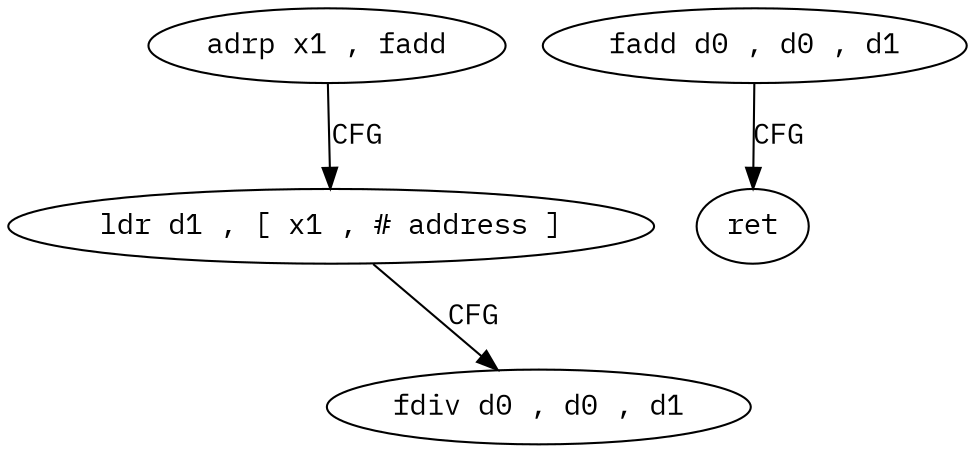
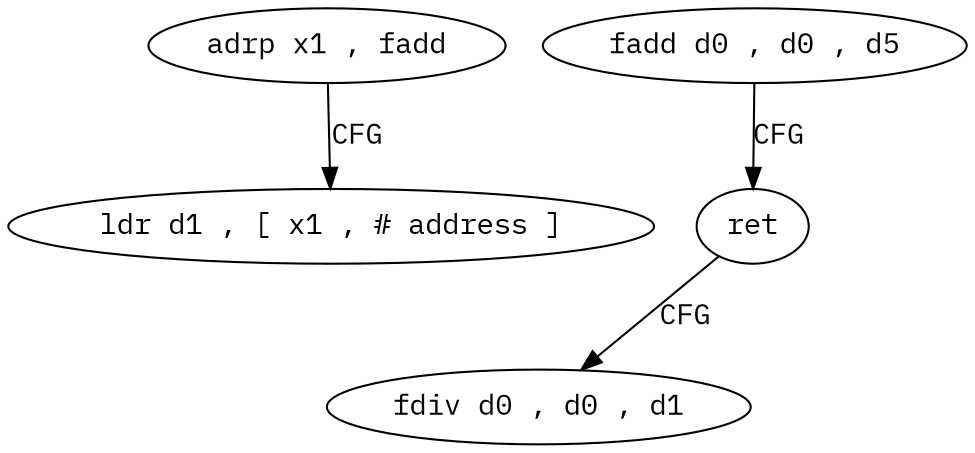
node "fadd d0 , d0 , d1": label "fadd d0 , d0 , d1" -> "fadd d0 , d0 , d5"
edge "ldr d1 , [ x1 , # address ]" -> "fdiv d0 , d0 , d1": now "ret" -> "fdiv d0 , d0 , d1"
